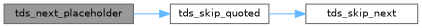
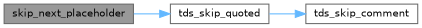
node "tds_next_placeholder": label "tds_next_placeholder" -> "skip_next_placeholder"
node "tds_skip_next": label "tds_skip_next" -> "tds_skip_comment"
